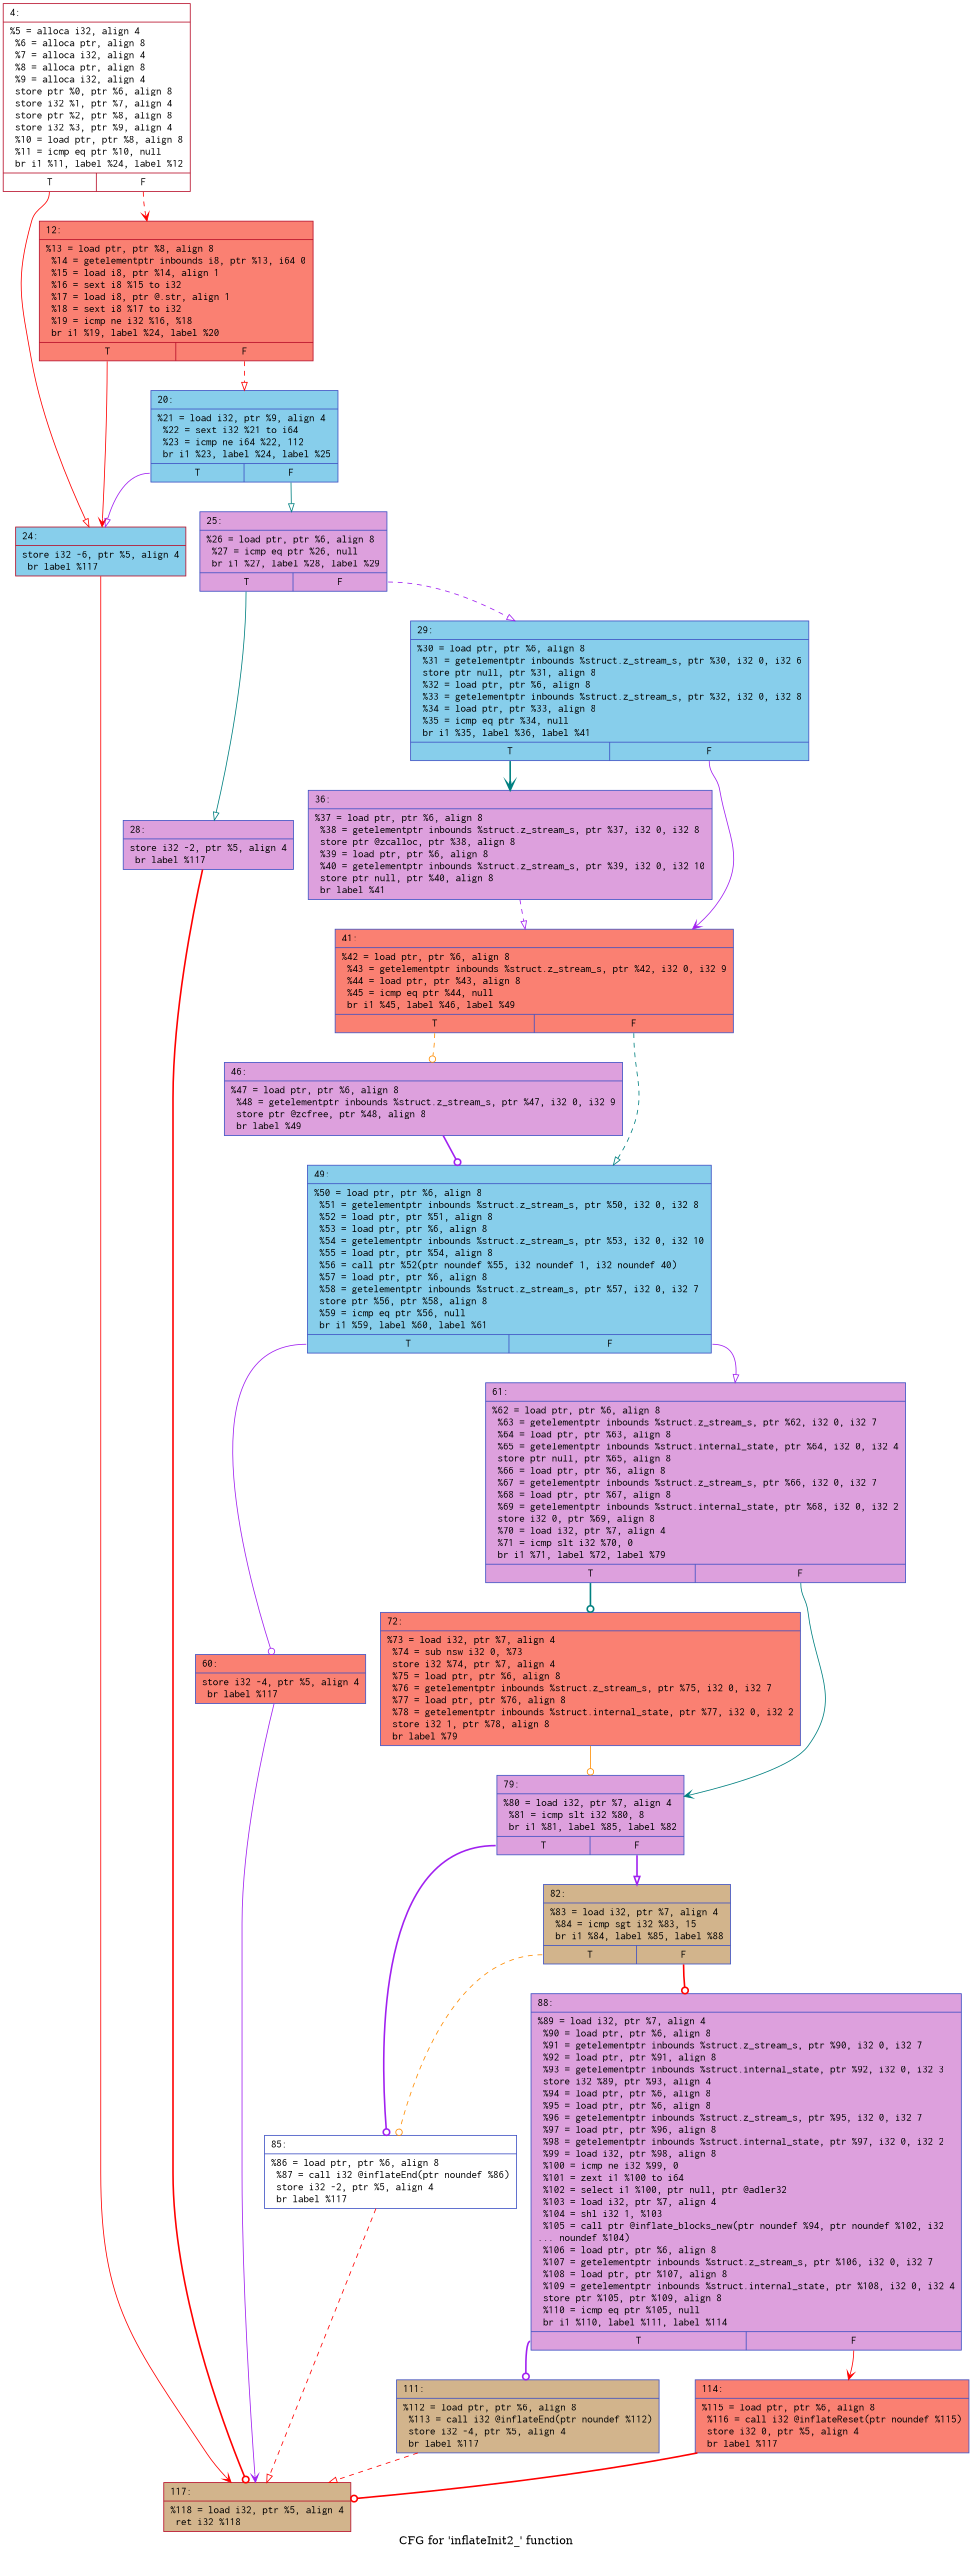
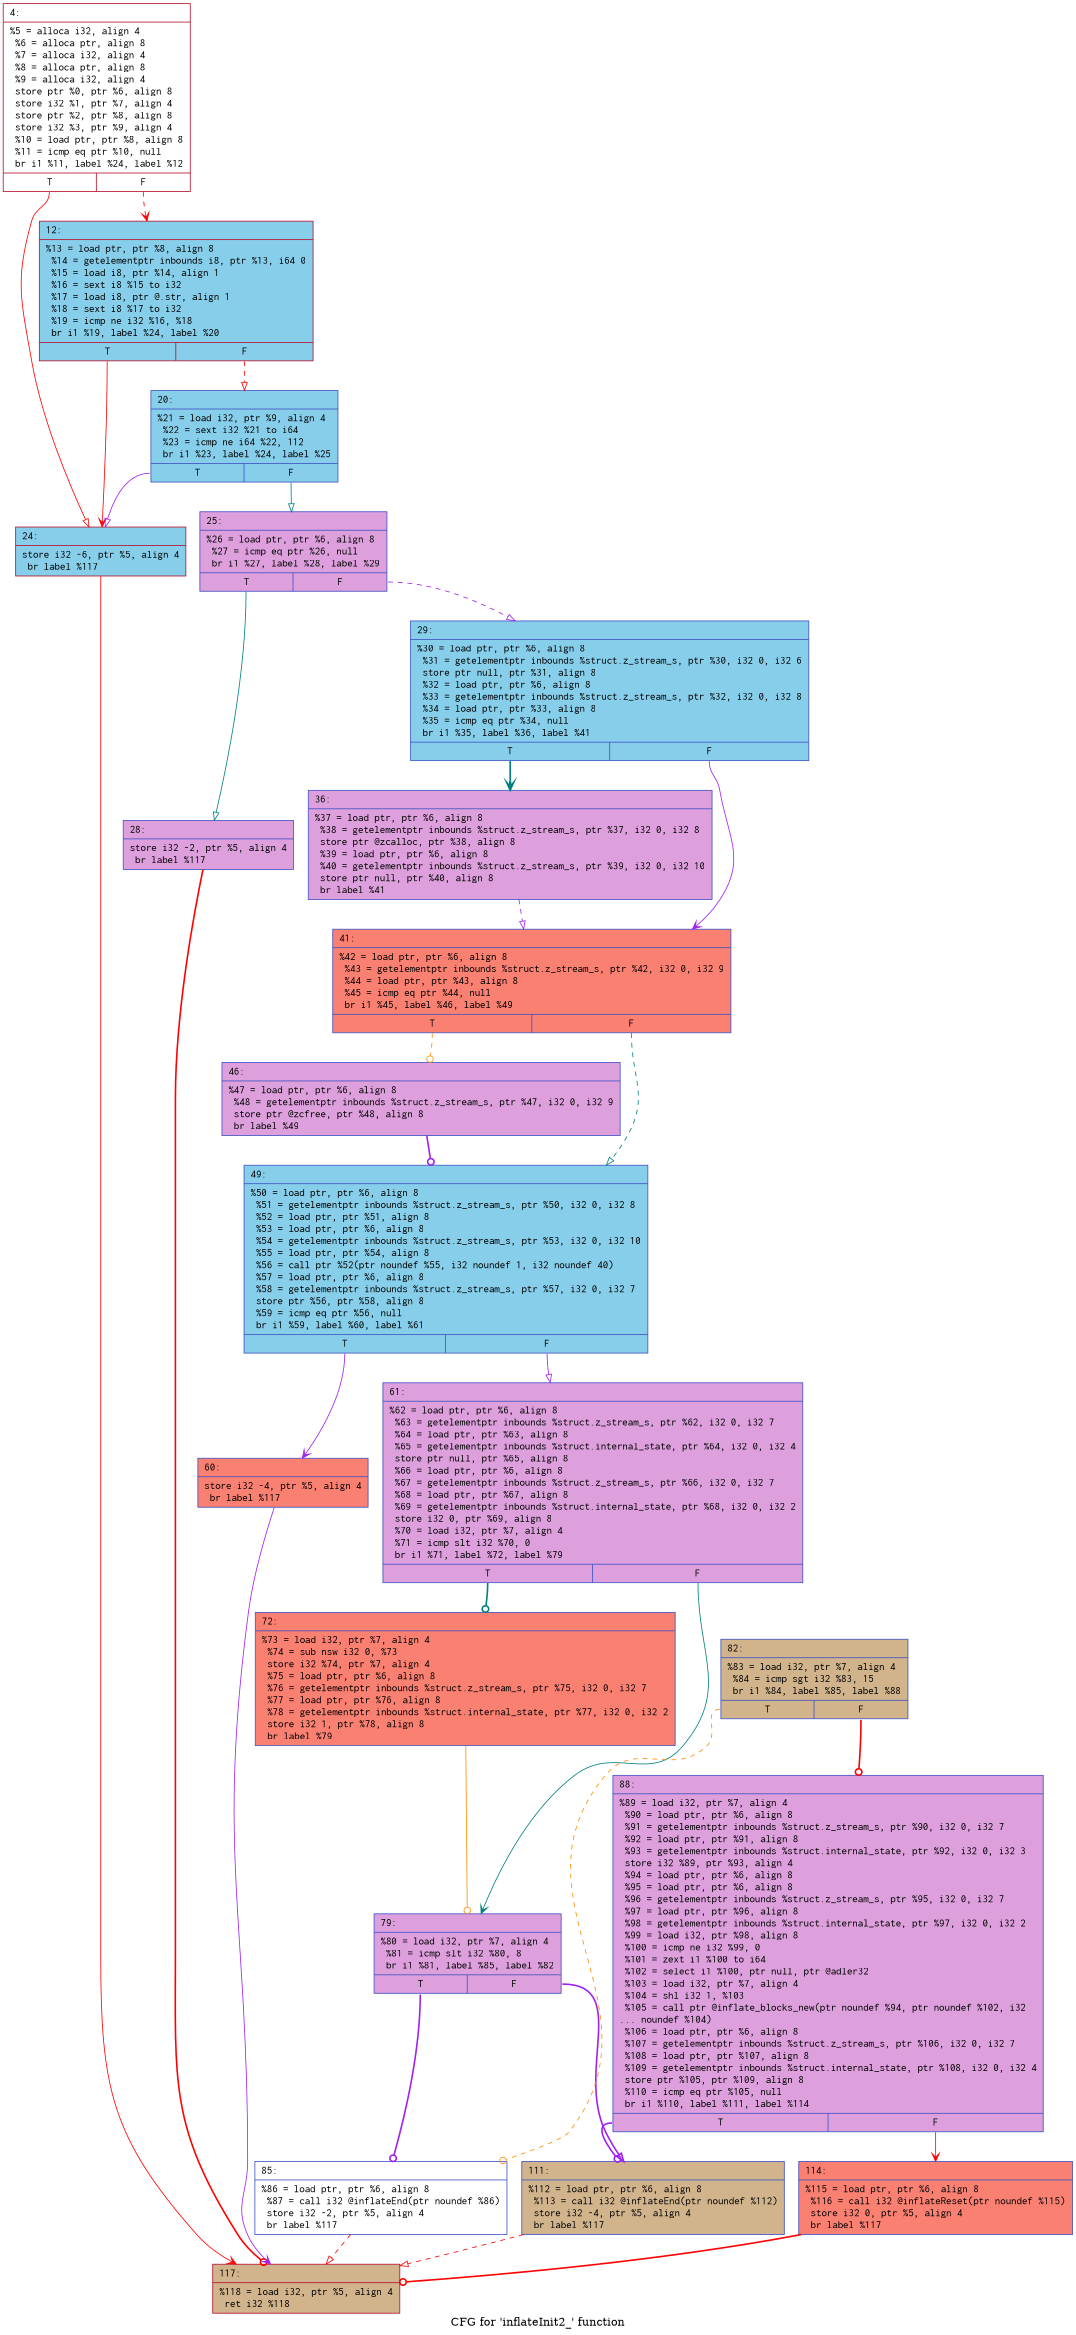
node "12:": fillcolor salmon -> skyblue
edge "49:" -> "60:": arrowhead odot -> vee
edge "79:" -> "82:": now "79:" -> "111:"
